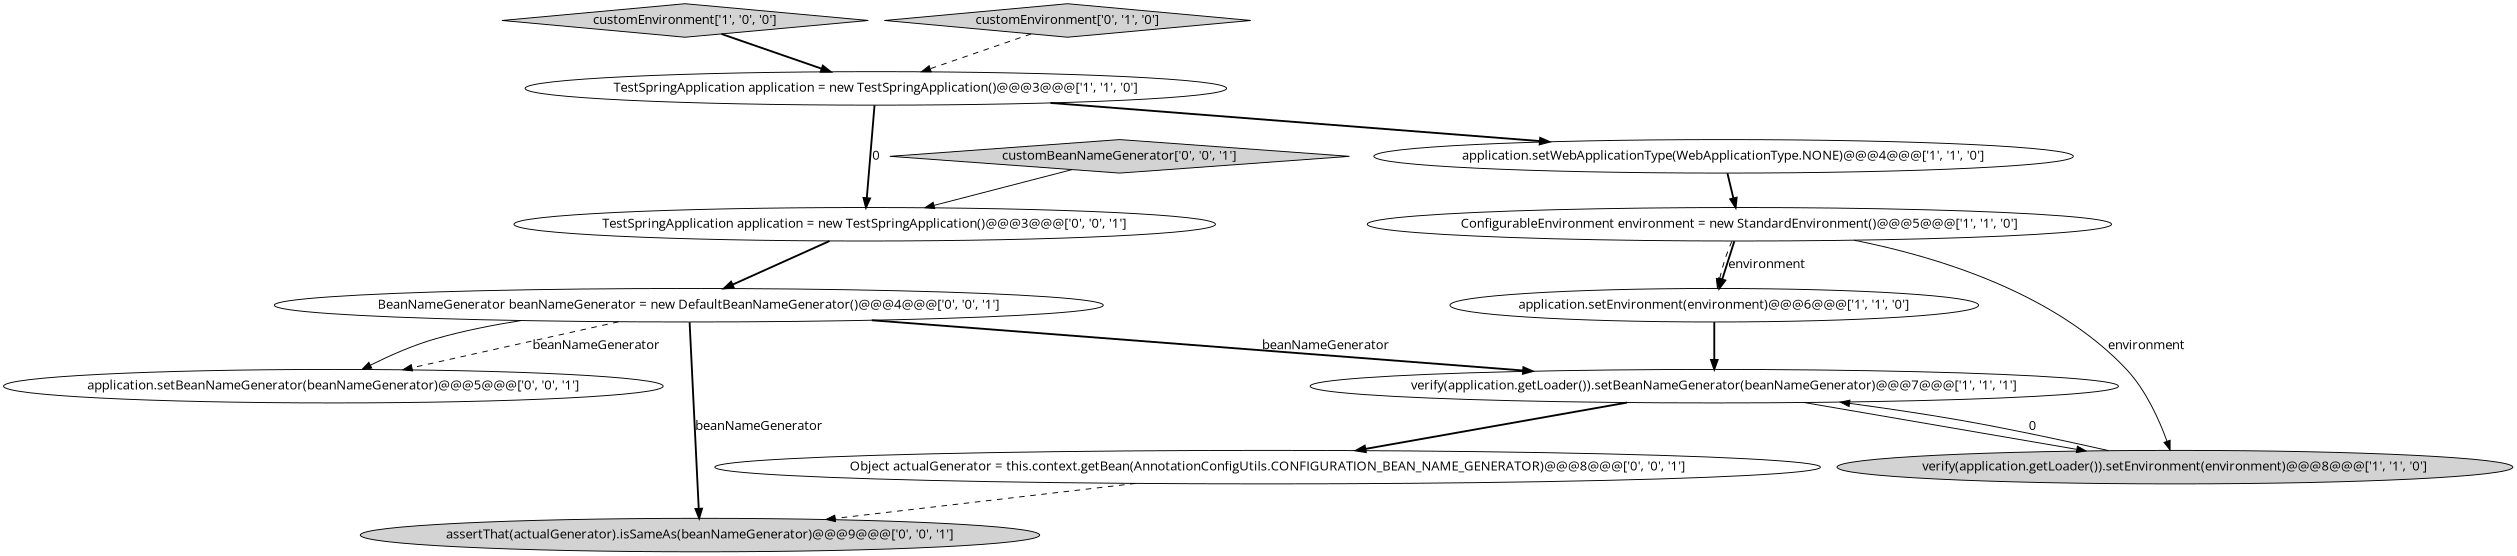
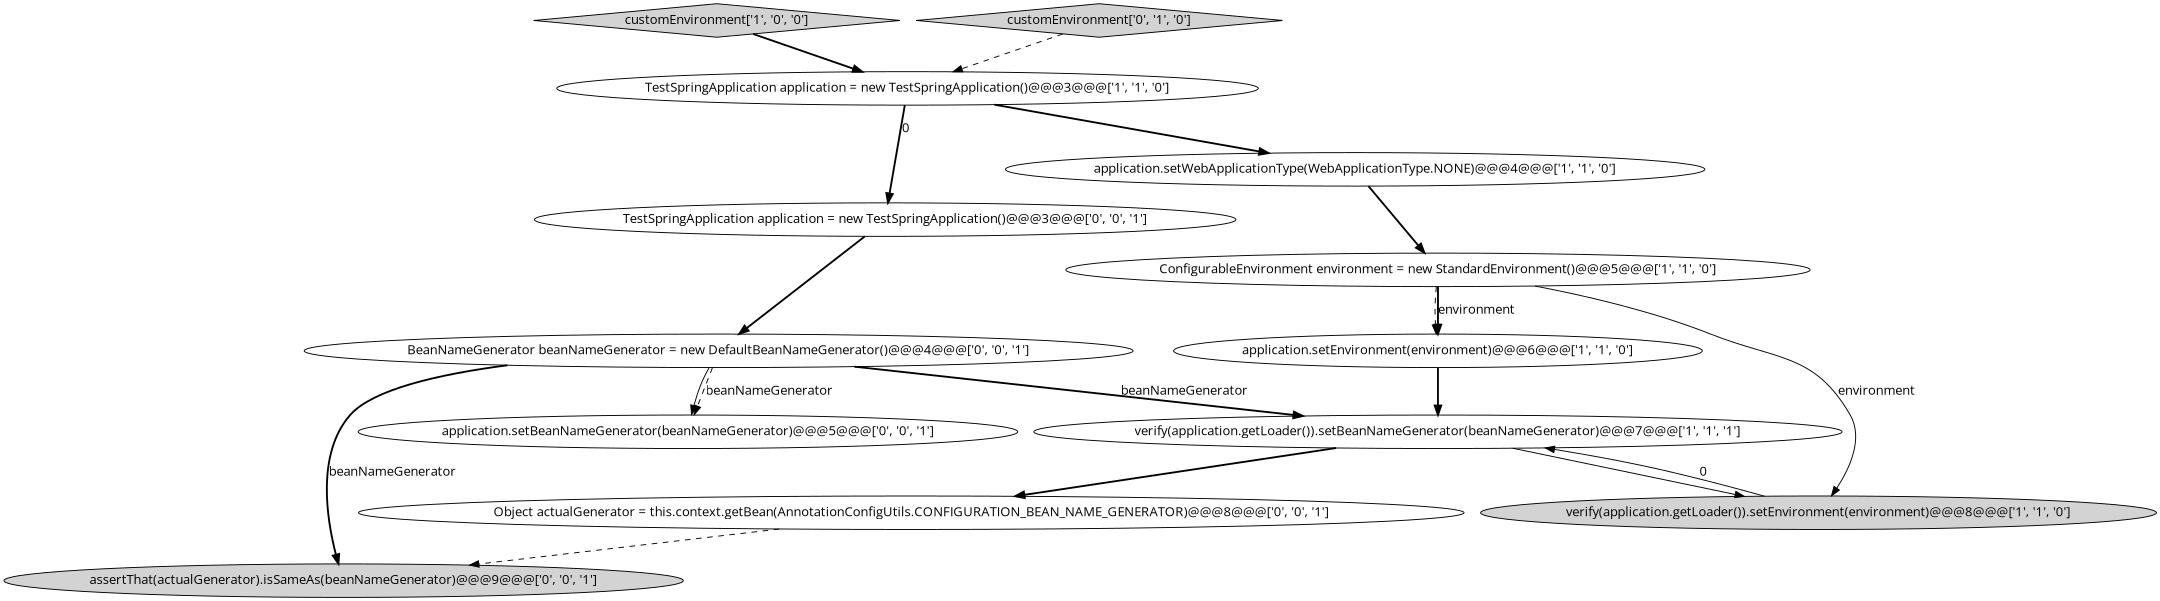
node "customBeanNameGenerator['0', '0', '1']": removed
